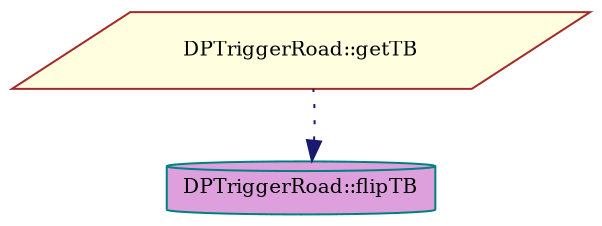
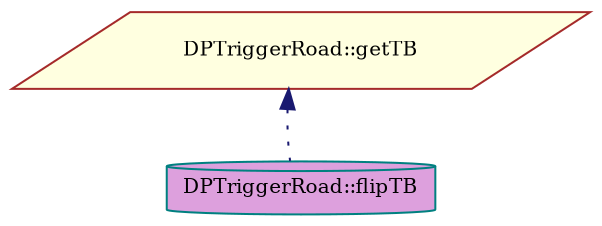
edge "DPTriggerRoad::getTB" -> "DPTriggerRoad::flipTB": reversed
